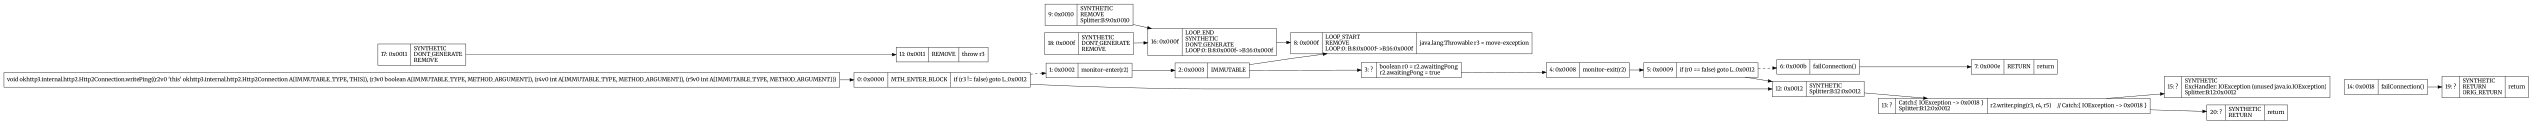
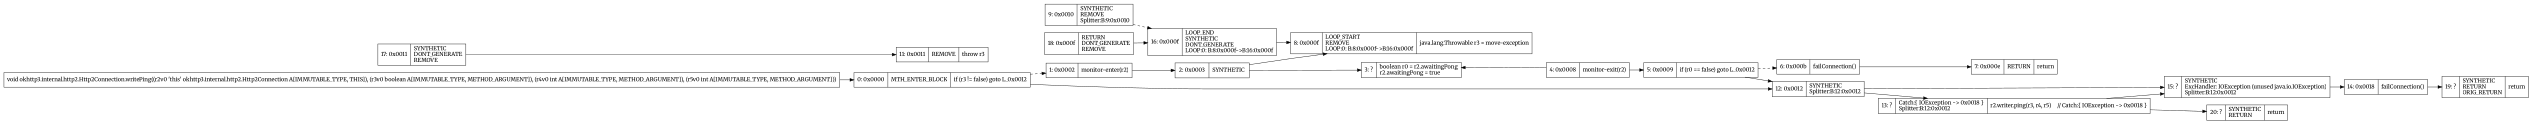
edge "9: 0x0010" -> "16: 0x000f": style solid -> dashed
node "18: 0x000f": text "SYNTHETIC" -> "RETURN"
node "2: 0x0003": text "IMMUTABLE" -> "SYNTHETIC"
edge "3: ?" -> "4: 0x0008": reversed
edge "15: ?" -> "14: 0x0018": added
edge "12: 0x0012" -> "15: ?": added
